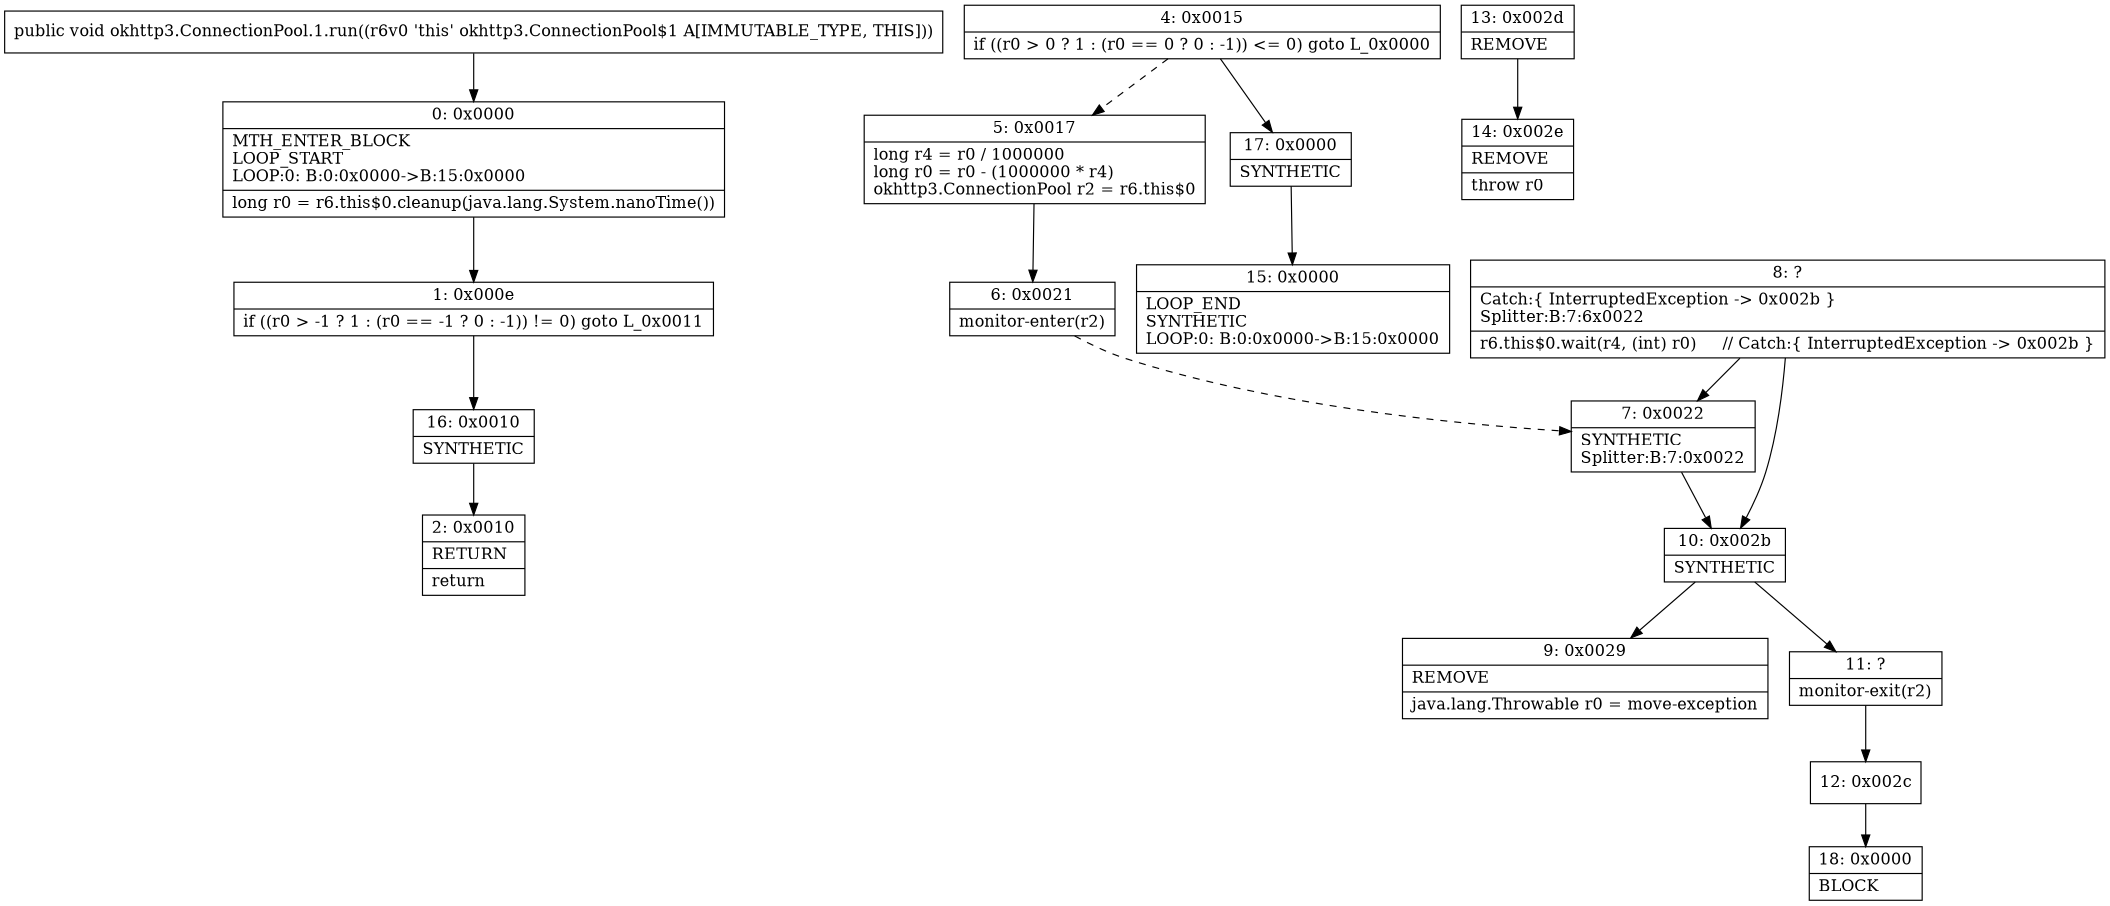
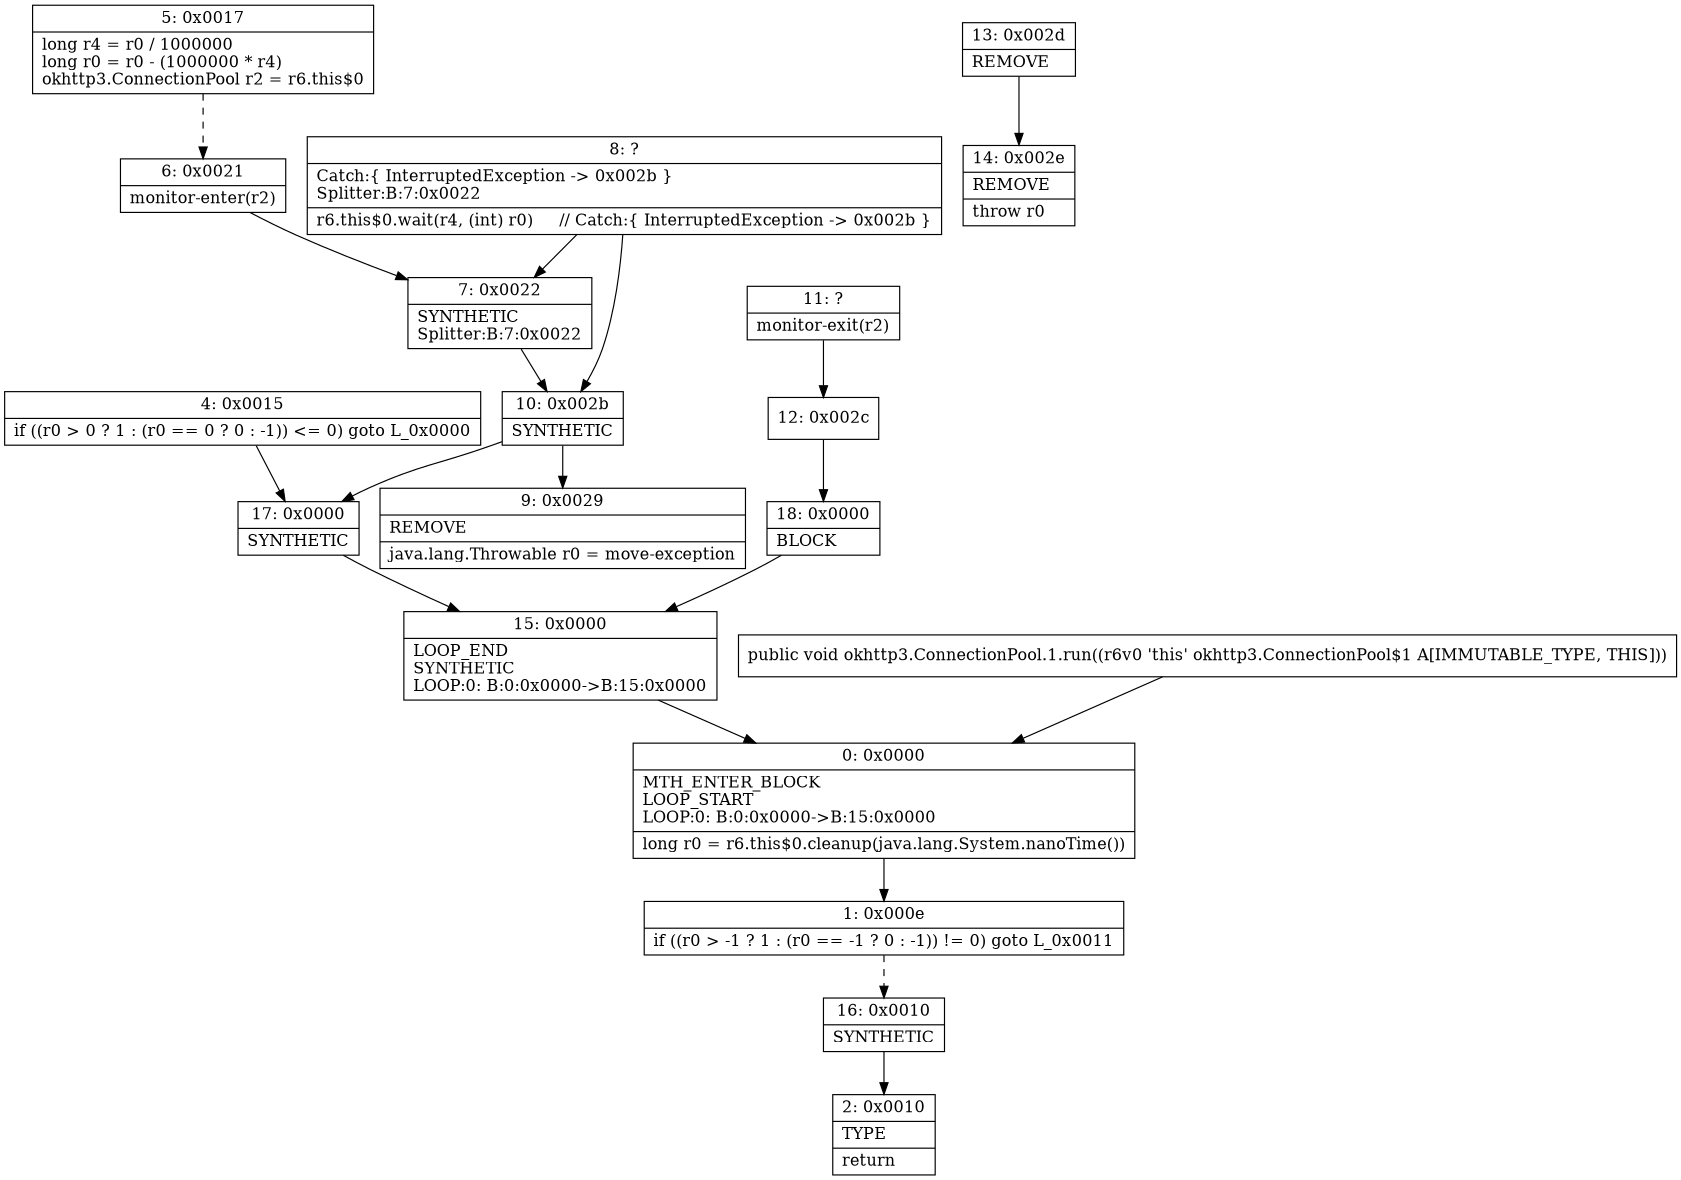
edge "4: 0x0015" -> "5: 0x0017": removed
edge "5: 0x0017" -> "6: 0x0021": style solid -> dashed
node "8: ?": text "Splitter:B:7:6x0022" -> "Splitter:B:7:0x0022"
edge "1: 0x000e" -> "16: 0x0010": style solid -> dashed
edge "6: 0x0021" -> "7: 0x0022": style dashed -> solid
node "2: 0x0010": text "RETURN" -> "TYPE"
edge "18: 0x0000" -> "15: 0x0000": added
edge "10: 0x002b" -> "11: ?": now "10: 0x002b" -> "17: 0x0000"
edge "15: 0x0000" -> "0: 0x0000": added
